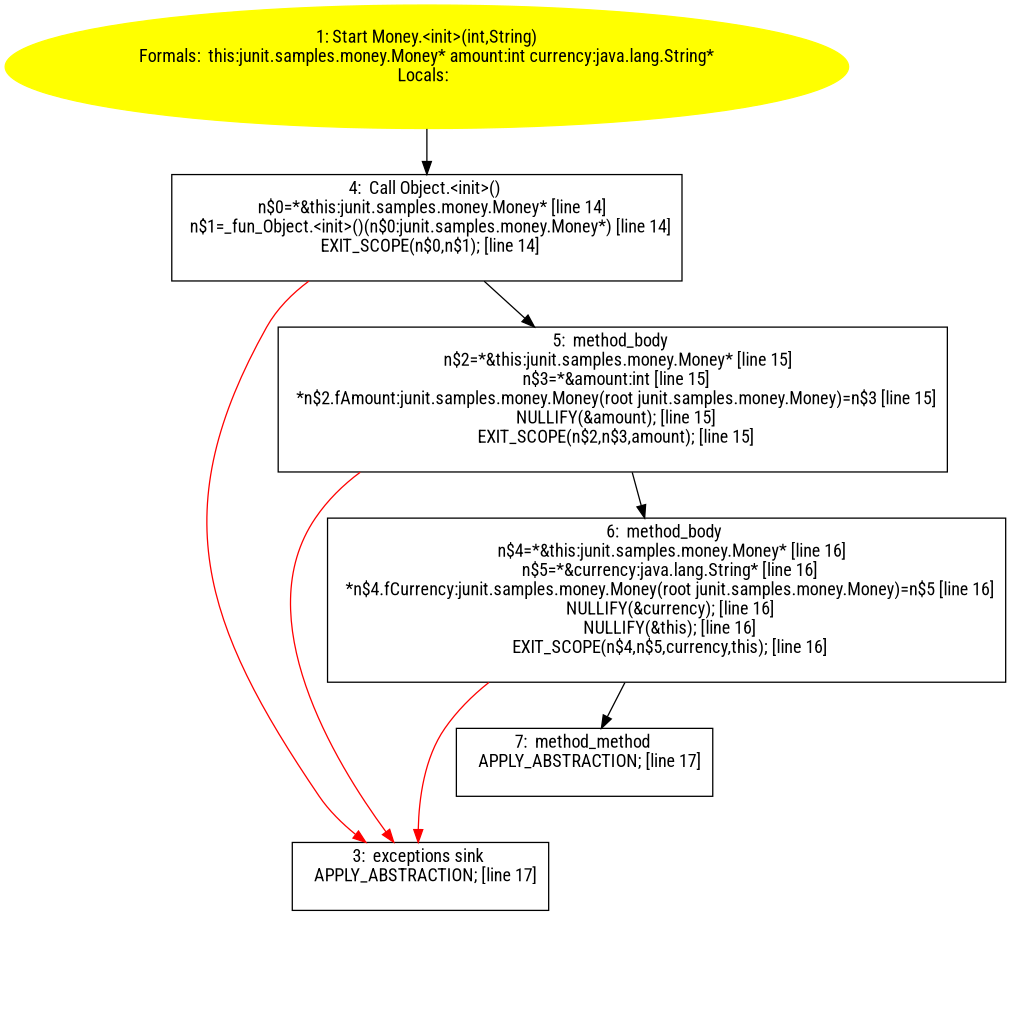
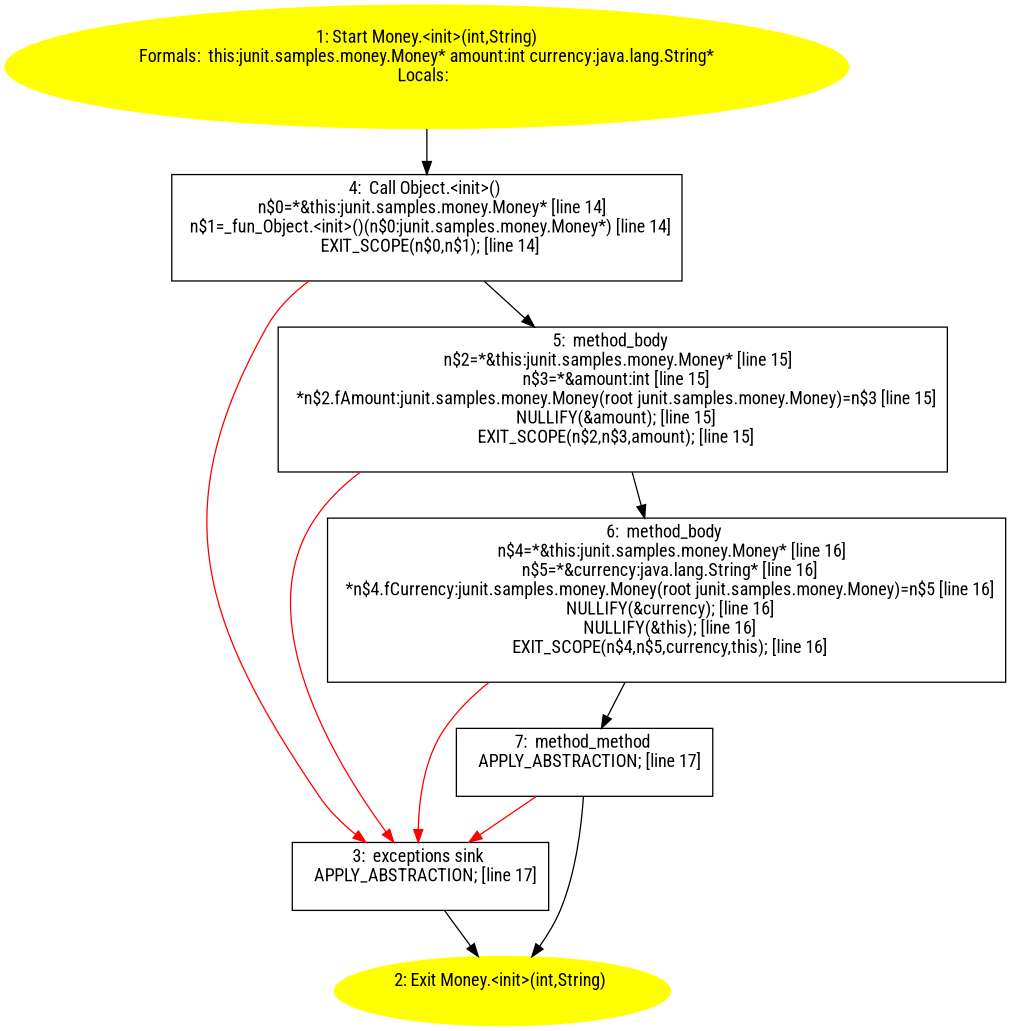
edge "7:  method_method APPLY_ABSTRACTION; [line 17]" -> "3:  exceptions sink APPLY_ABSTRACTION; [line 17]": added
node "2: Exit Money.<init>(int,String)": added
